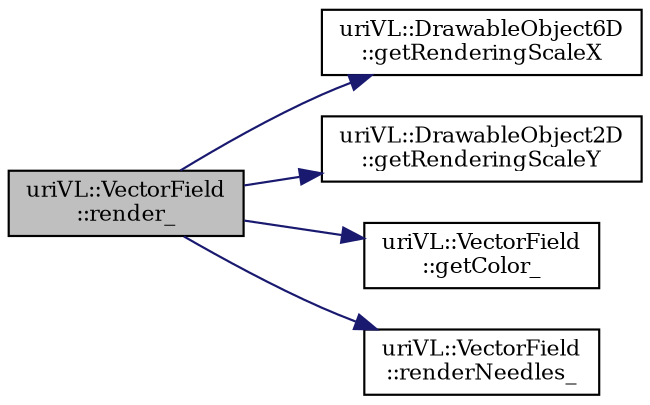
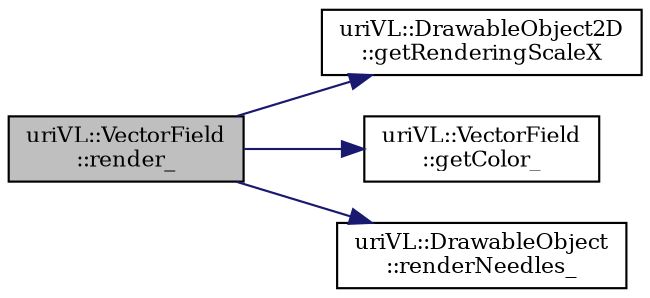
node "uriVL::DrawableObject6D ::getRenderingScaleX": label "uriVL::DrawableObject6D ::getRenderingScaleX" -> "uriVL::DrawableObject2D ::getRenderingScaleX"
node "uriVL::DrawableObject2D ::getRenderingScaleY": removed
node "uriVL::VectorField ::renderNeedles_": label "uriVL::VectorField ::renderNeedles_" -> "uriVL::DrawableObject ::renderNeedles_"
